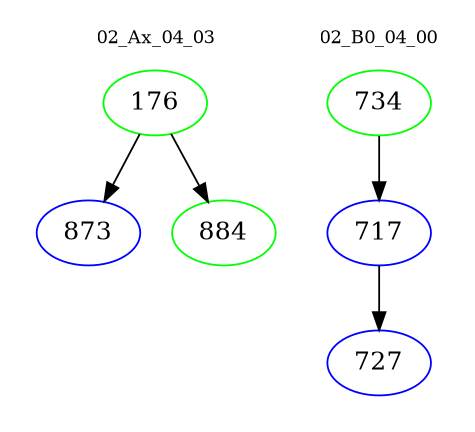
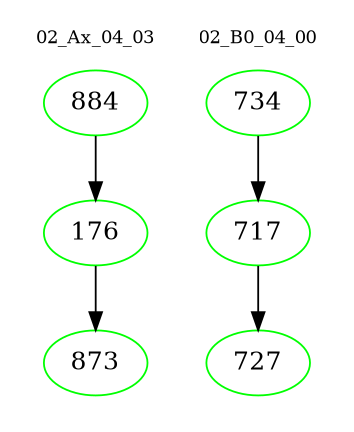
edge "176" -> "884": reversed
node "873": color blue -> green
node "717": color blue -> green
node "727": color blue -> green
